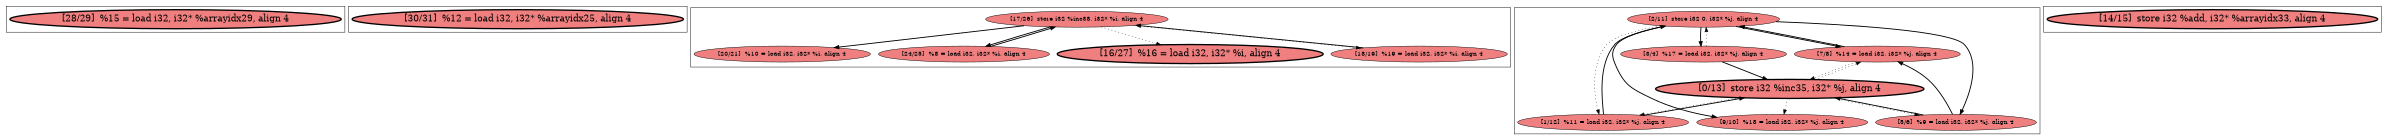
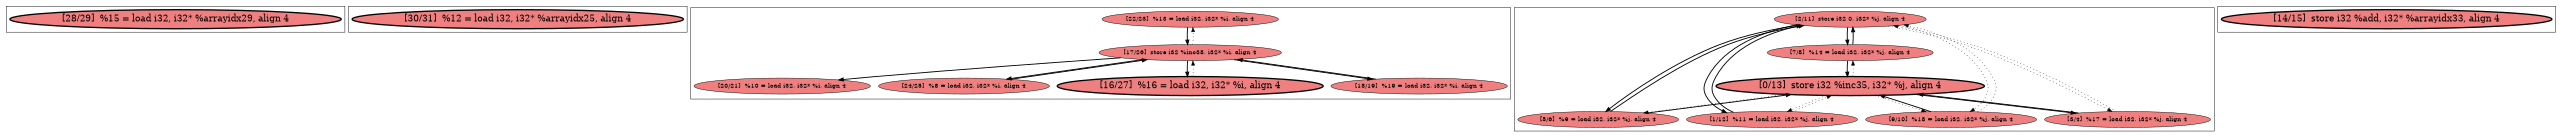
node "[22/23]  %13 = load i32, i32* %i, align 4": added
edge "[2/11]  store i32 0, i32* %j, align 4" -> "[3/4]  %17 = load i32, i32* %j, align 4": style bold -> dotted
edge "[17/26]  store i32 %inc38, i32* %i, align 4" -> "[16/27]  %16 = load i32, i32* %i, align 4": style dotted -> bold
edge "[17/26]  store i32 %inc38, i32* %i, align 4" -> "[18/19]  %19 = load i32, i32* %i, align 4": style dotted -> bold
edge "[2/11]  store i32 0, i32* %j, align 4" -> "[1/12]  %11 = load i32, i32* %j, align 4": style dotted -> bold
edge "[9/10]  %18 = load i32, i32* %j, align 4" -> "[2/11]  store i32 0, i32* %j, align 4": added
edge "[7/8]  %14 = load i32, i32* %j, align 4" -> "[0/13]  store i32 %inc35, i32* %j, align 4": style dotted -> bold
edge "[16/27]  %16 = load i32, i32* %i, align 4" -> "[17/26]  store i32 %inc38, i32* %i, align 4": added
edge "[2/11]  store i32 0, i32* %j, align 4" -> "[9/10]  %18 = load i32, i32* %j, align 4": style bold -> dotted
edge "[5/6]  %9 = load i32, i32* %j, align 4" -> "[7/8]  %14 = load i32, i32* %j, align 4": now "[5/6]  %9 = load i32, i32* %j, align 4" -> "[2/11]  store i32 0, i32* %j, align 4"
edge "[9/10]  %18 = load i32, i32* %j, align 4" -> "[0/13]  store i32 %inc35, i32* %j, align 4": added
edge "[0/13]  store i32 %inc35, i32* %j, align 4" -> "[3/4]  %17 = load i32, i32* %j, align 4": added
edge "[1/12]  %11 = load i32, i32* %j, align 4" -> "[0/13]  store i32 %inc35, i32* %j, align 4": style bold -> dotted
